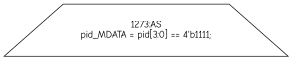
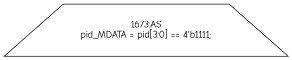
node "1273:AS pid_MDATA = pid[3:0] == 4'b1111;": label "1273:AS pid_MDATA = pid[3:0] == 4'b1111;" -> "1673:AS pid_MDATA = pid[3:0] == 4'b1111;"
